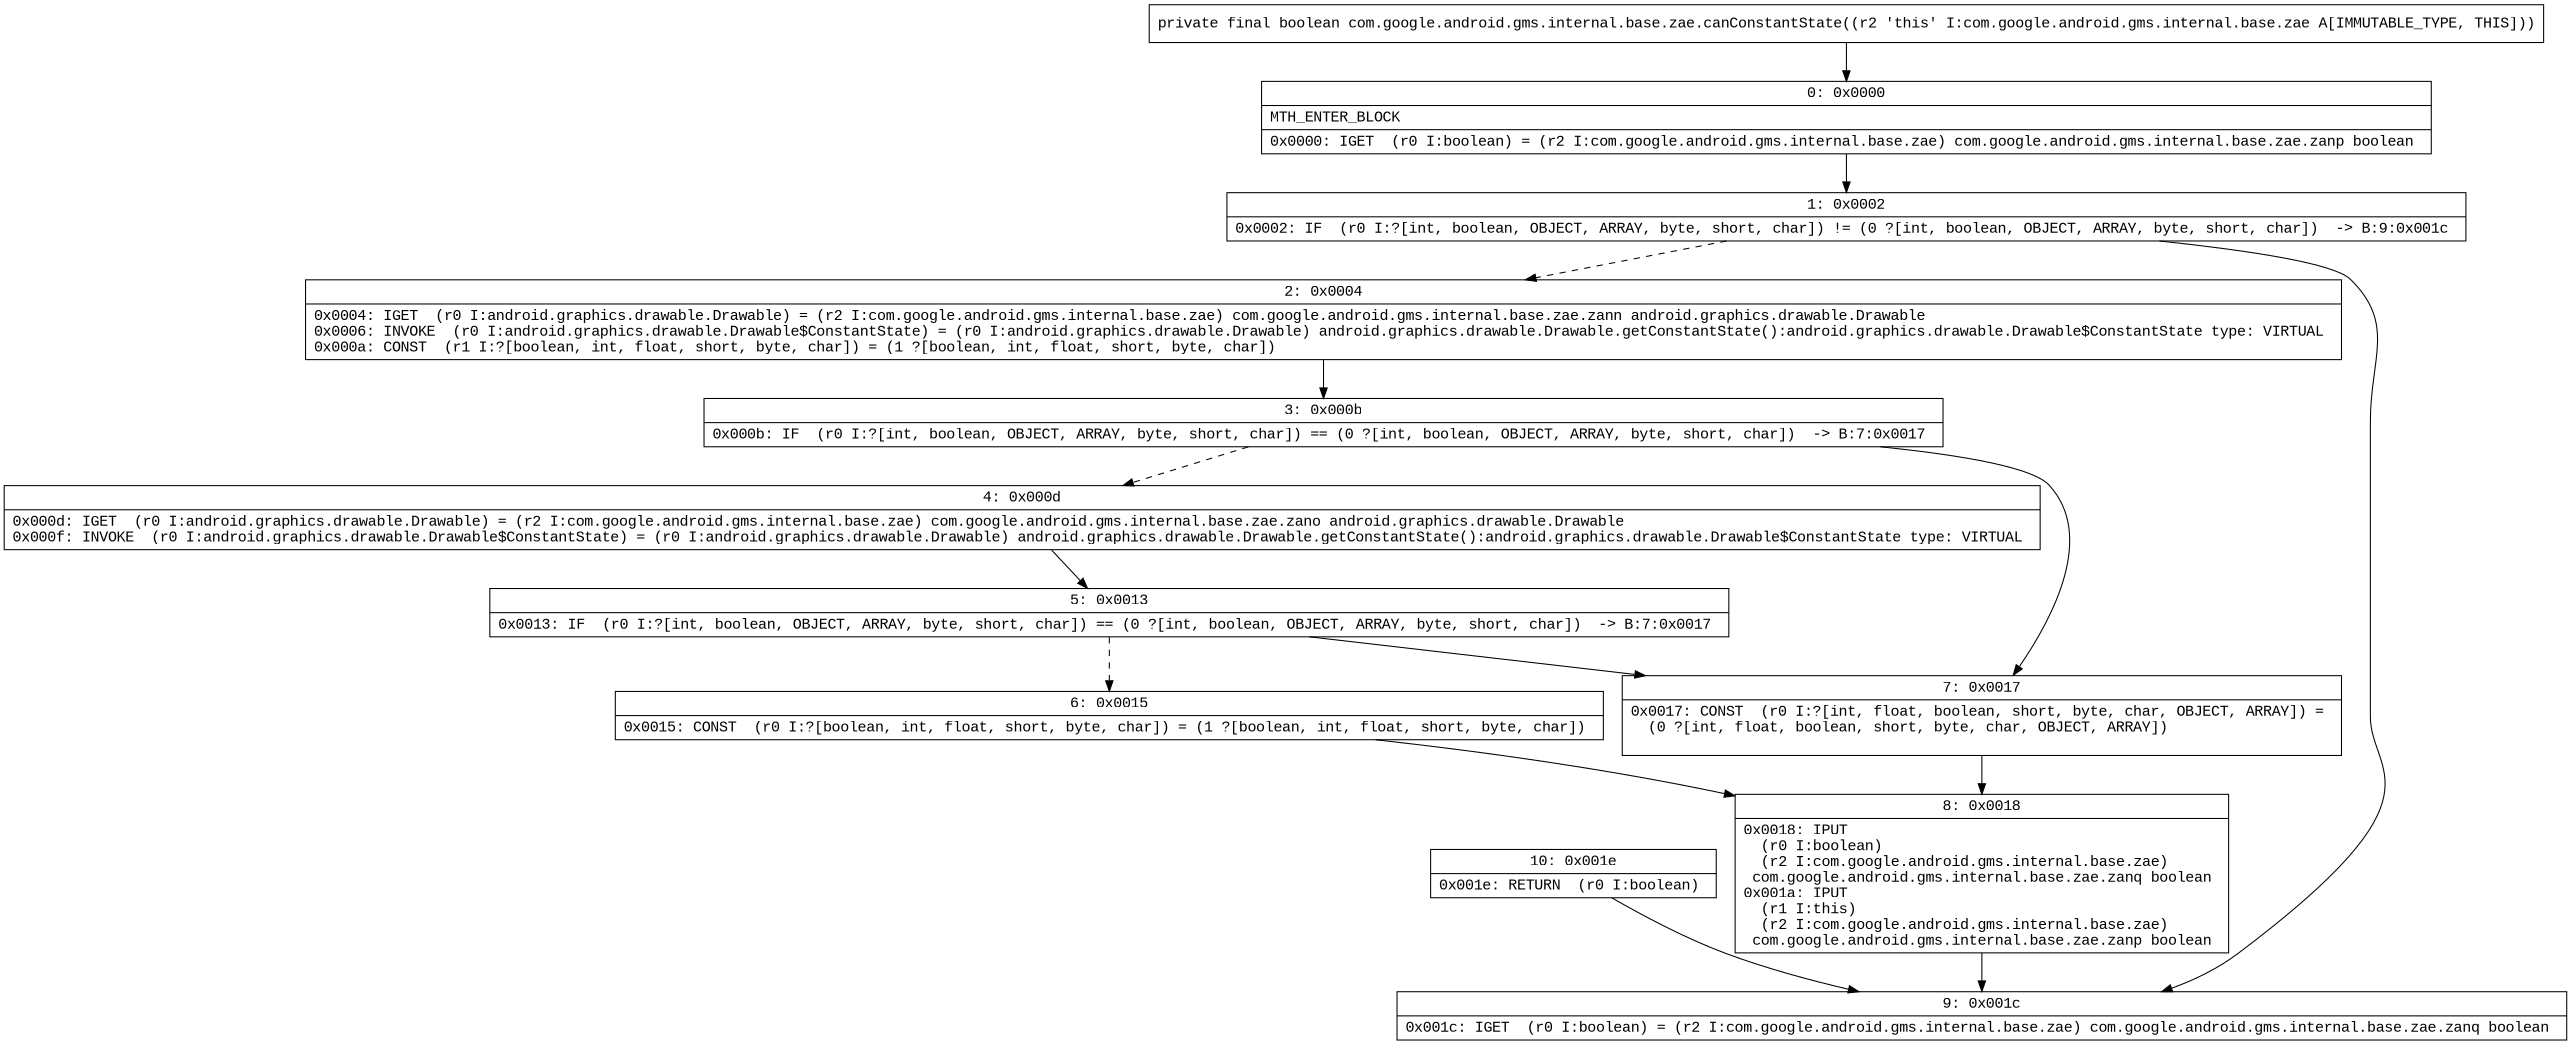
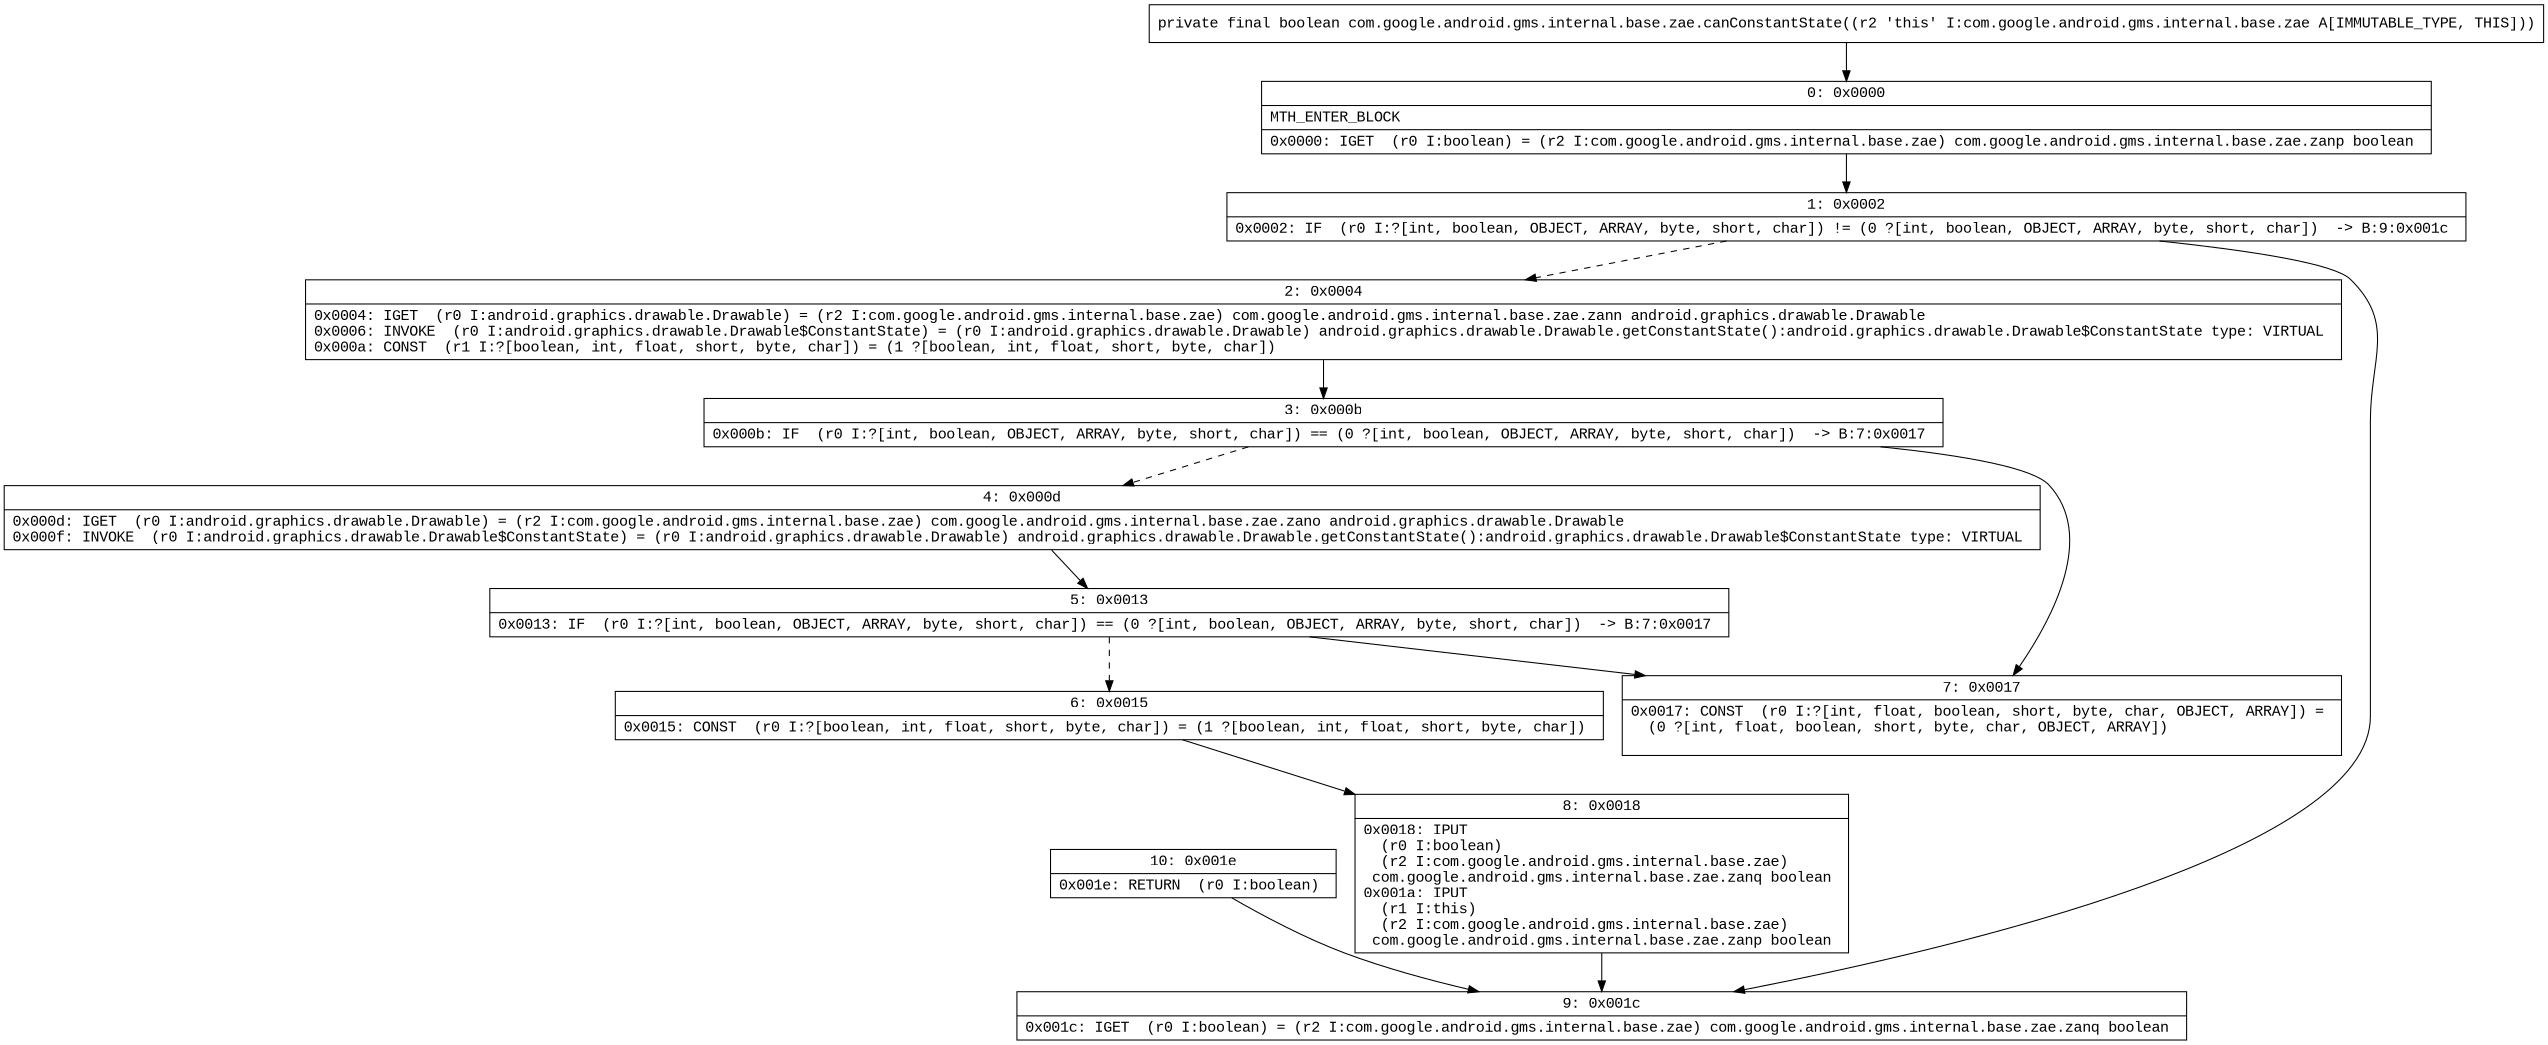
edge "7: 0x0017" -> "8: 0x0018": removed
